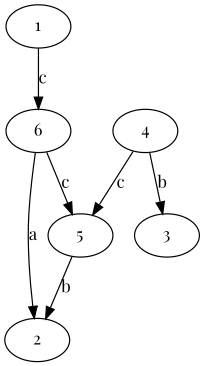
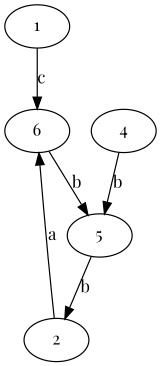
edge "6" -> "5": label "c" -> "b"
edge "4" -> "5": label "c" -> "b"
edge "6" -> "2": reversed
node "3": removed
